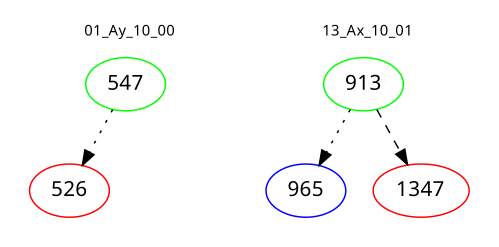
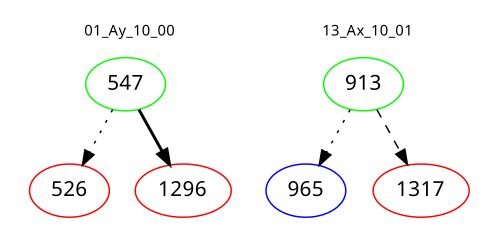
node "1296": added
node "1347": label "1347" -> "1317"
